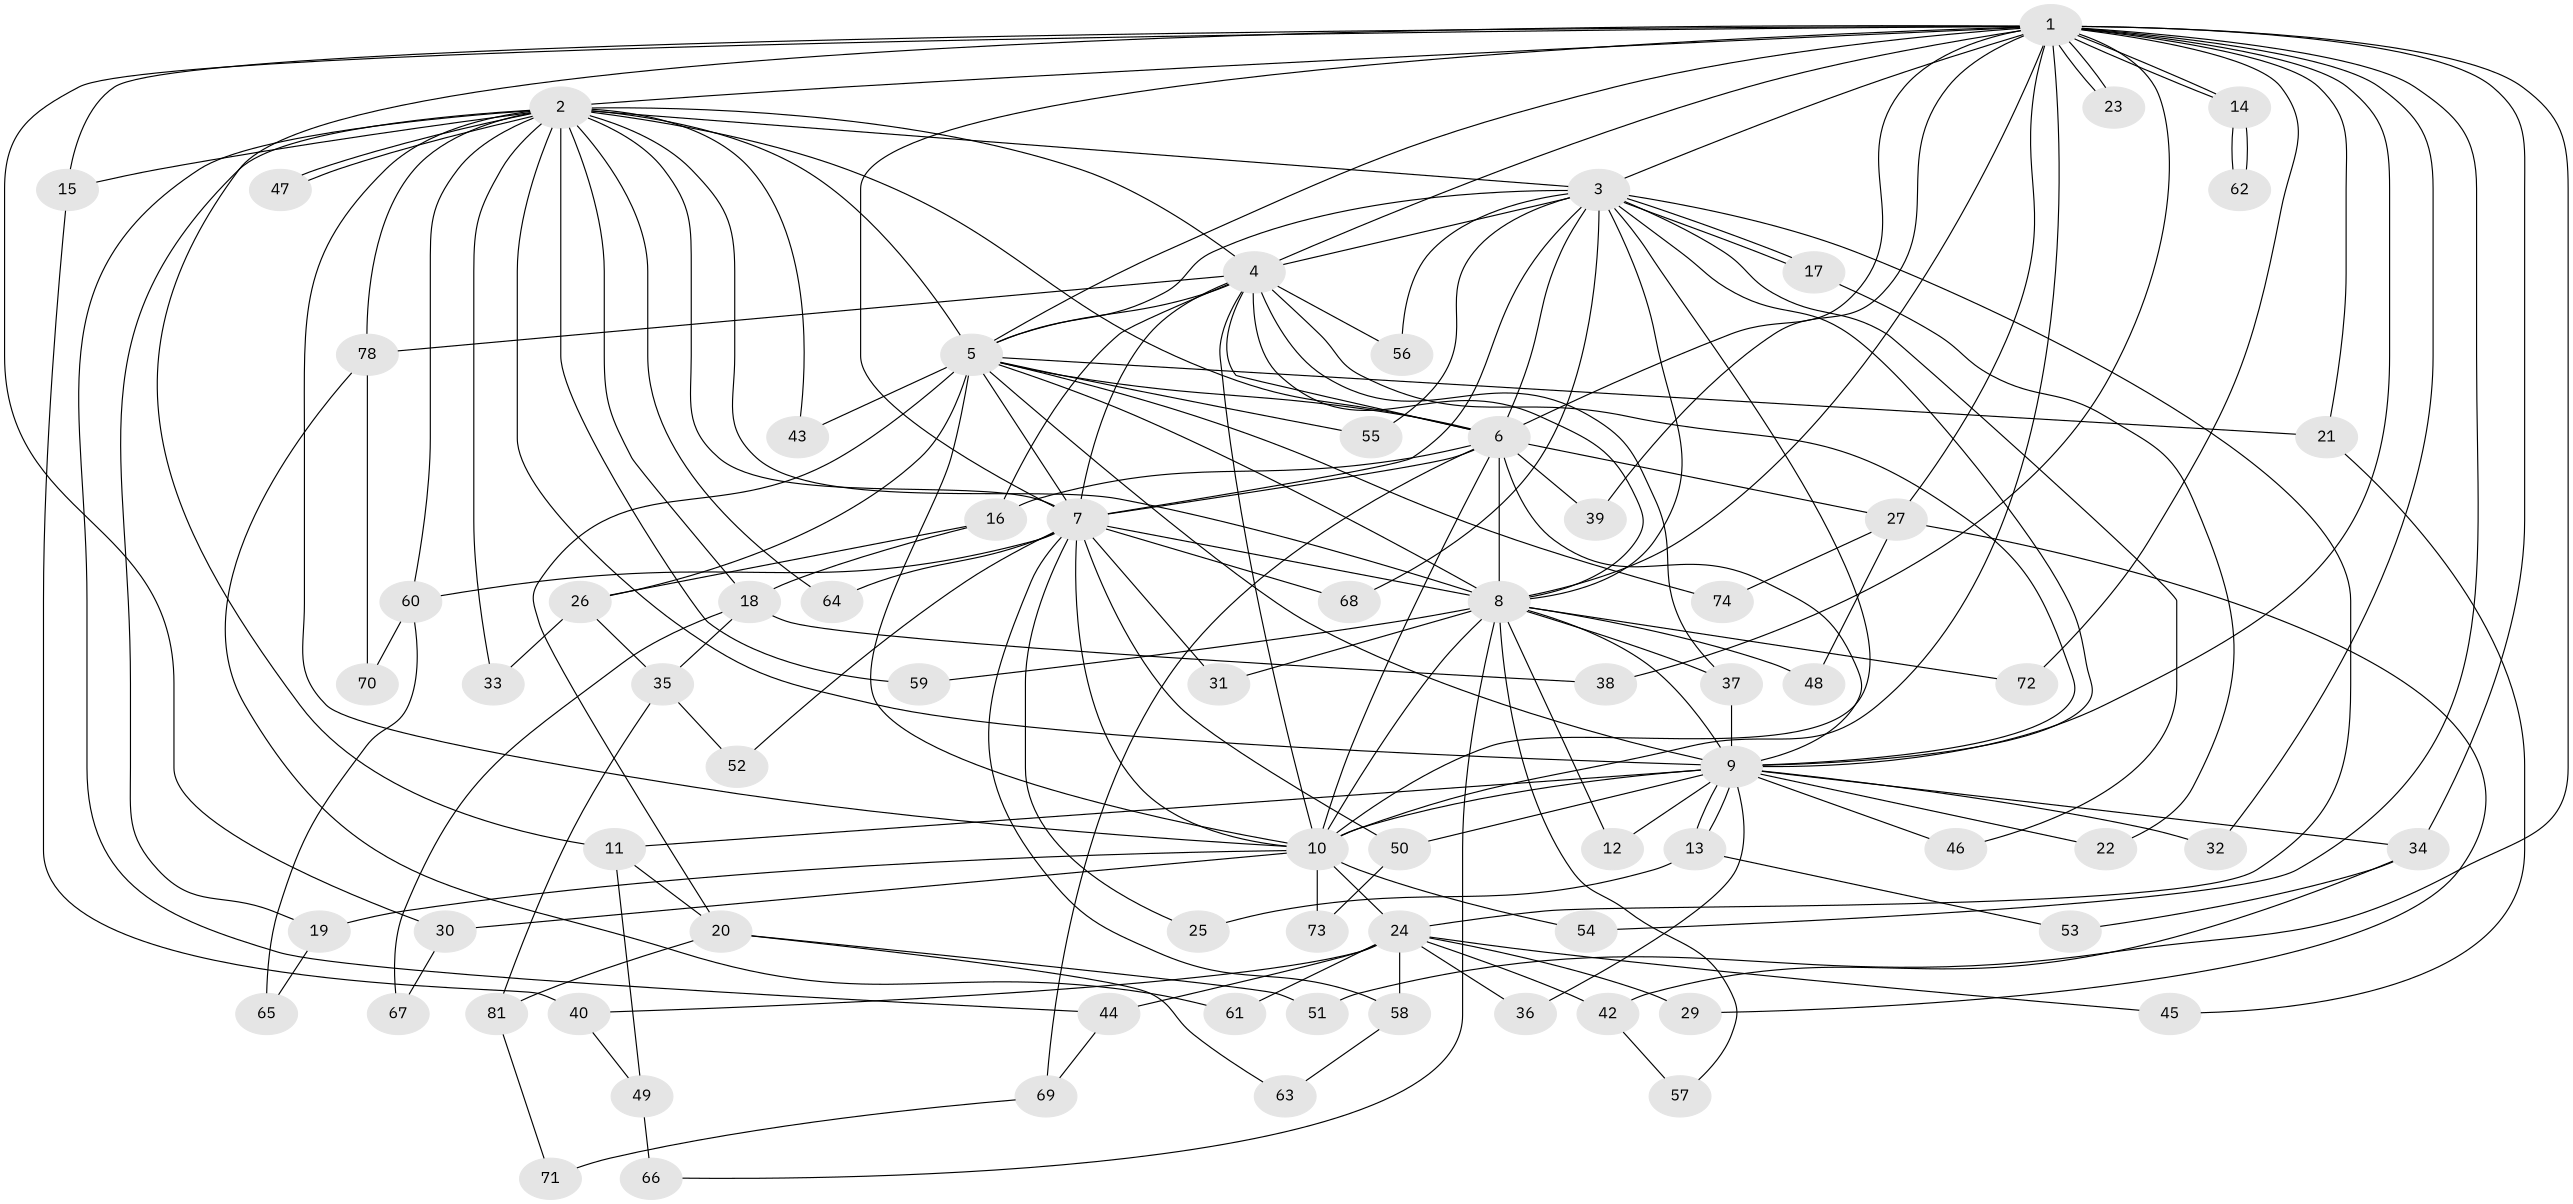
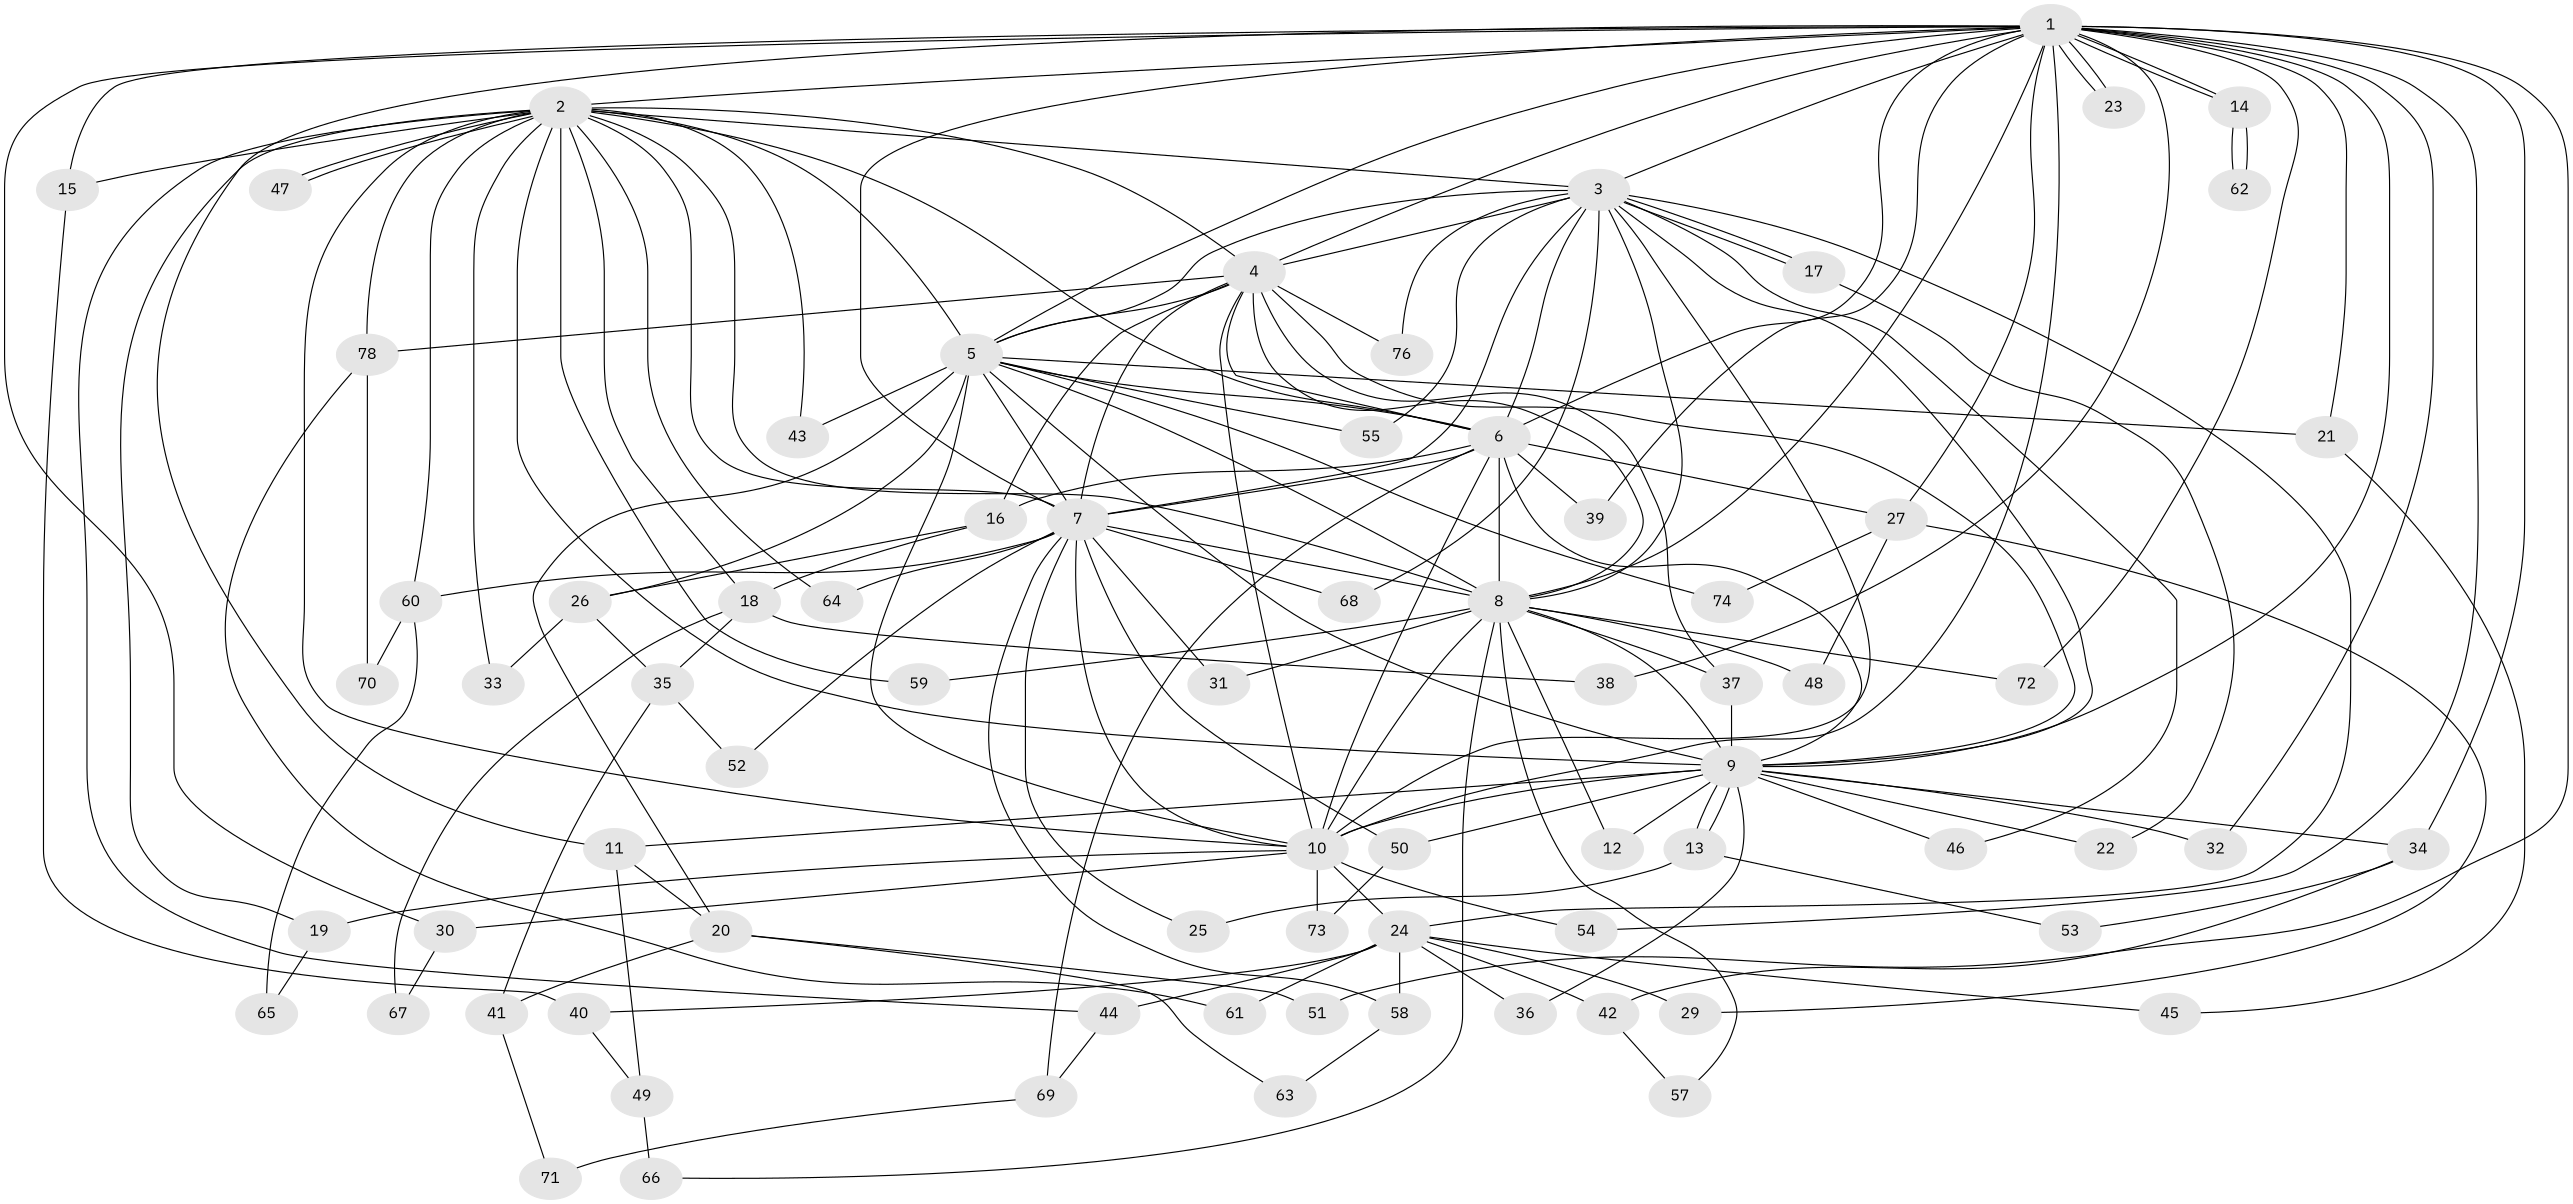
node "56": label "56" -> "76"
node "81": label "81" -> "41"
